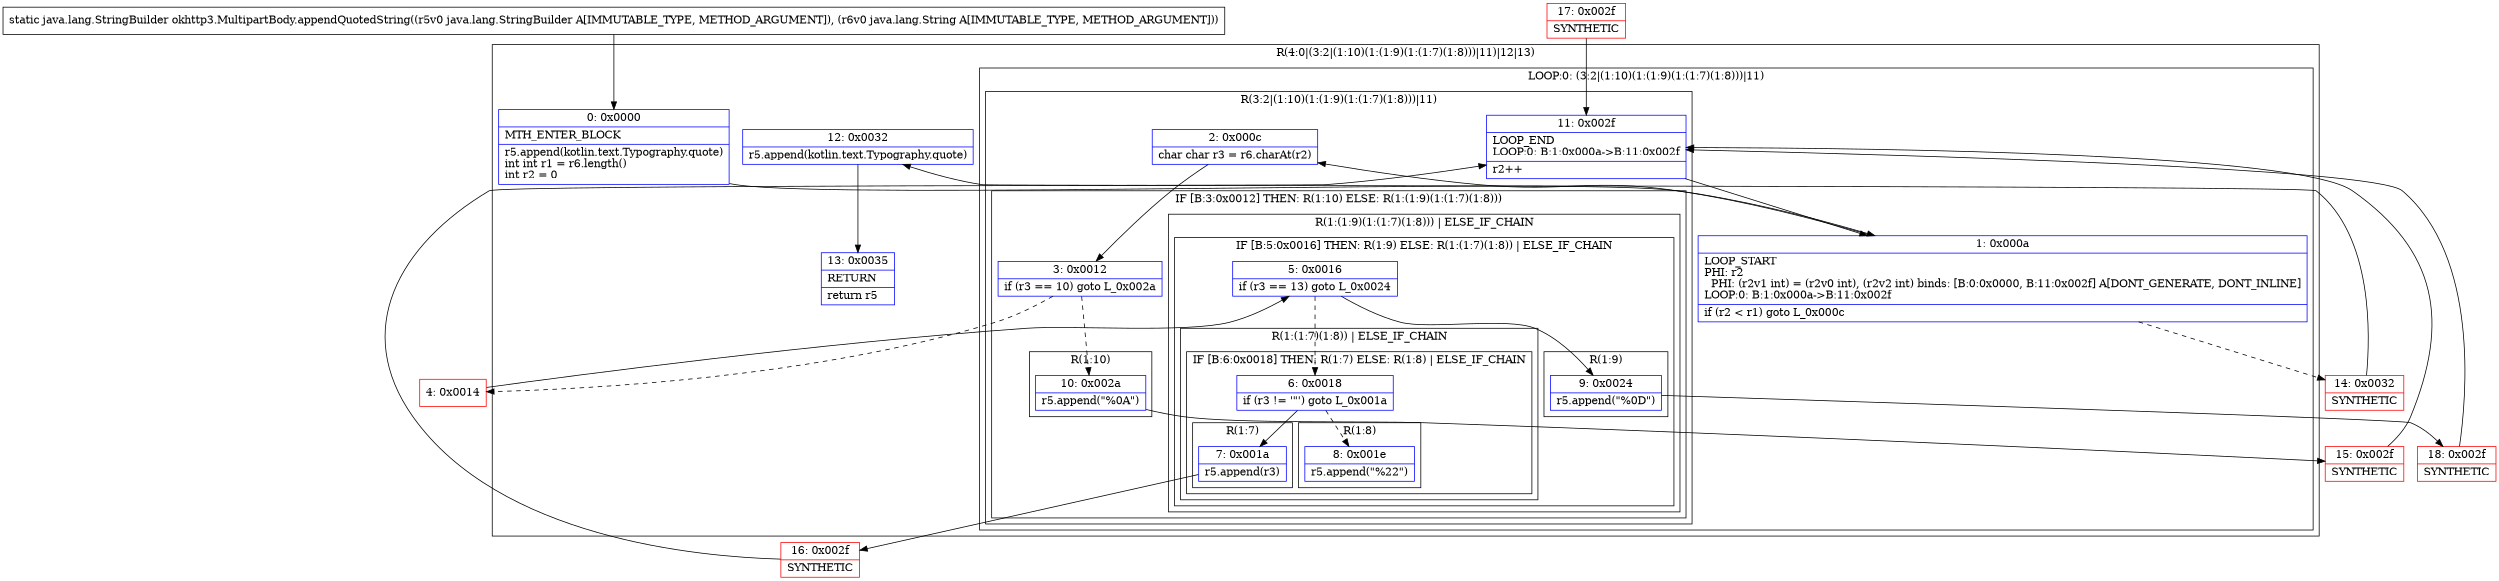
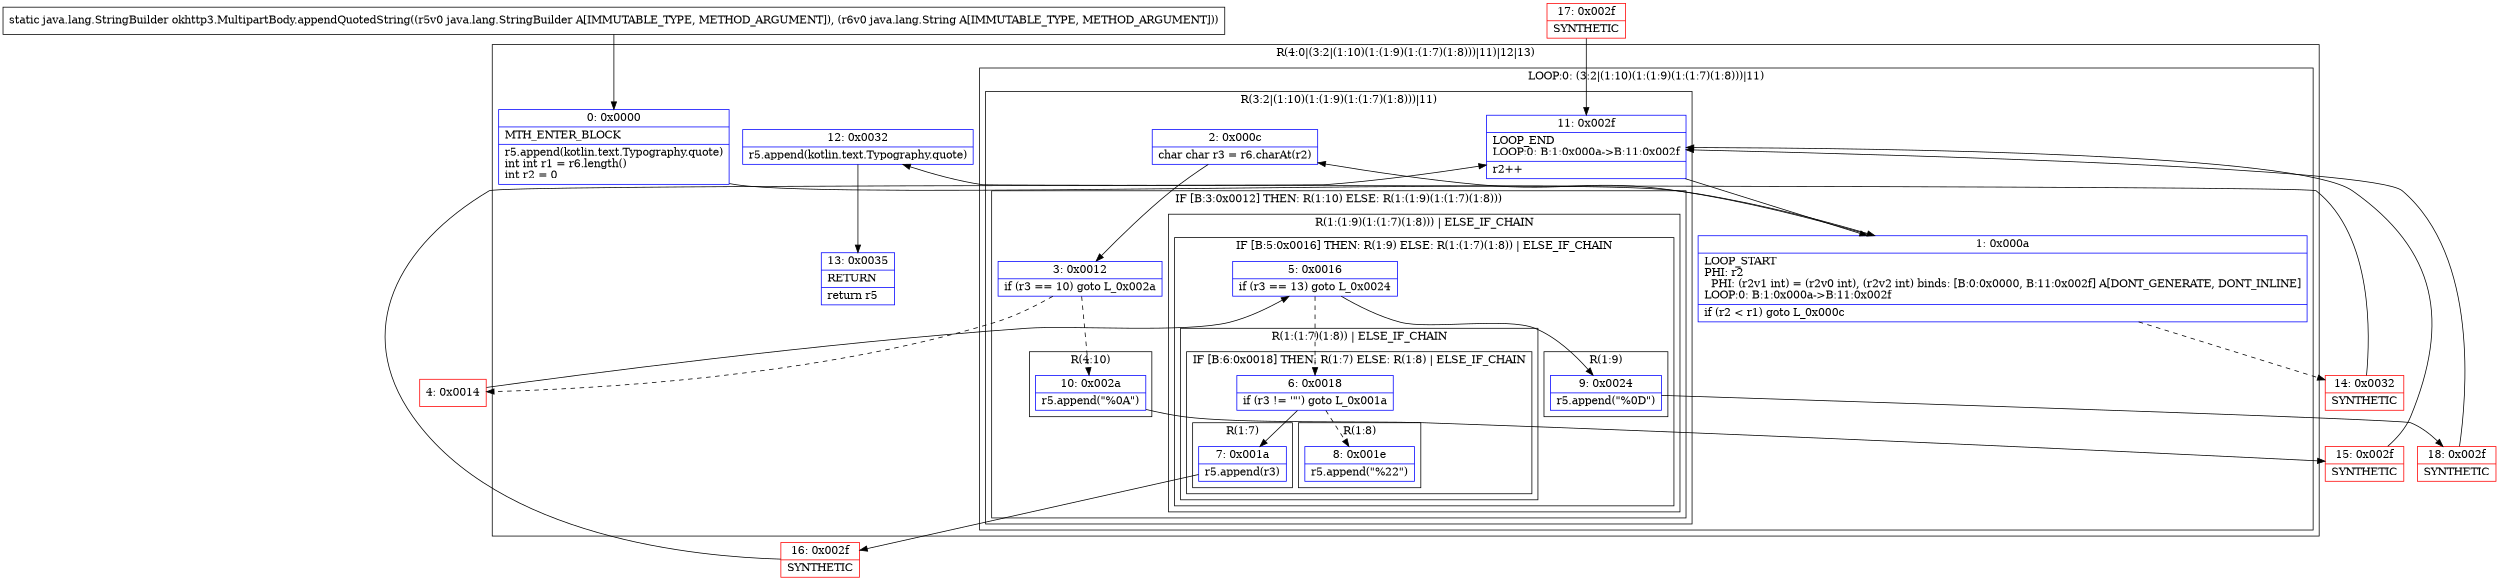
cluster "R(1:10)": label "R(1:10)" -> "R(4:10)"
